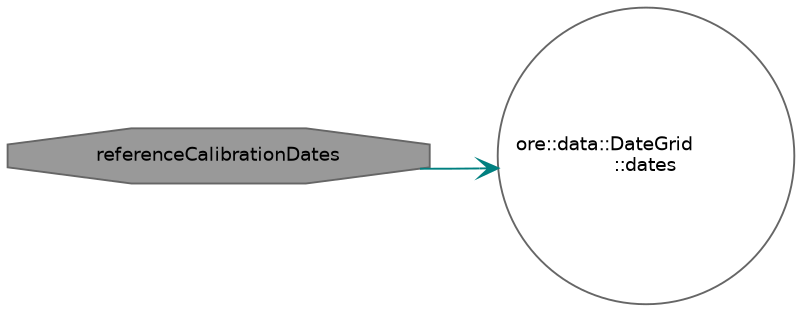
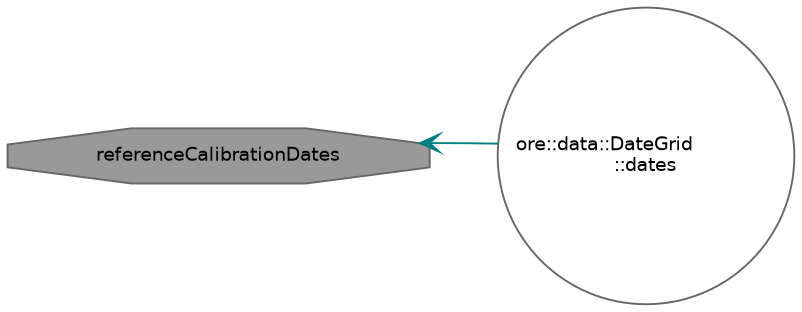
edge "referenceCalibrationDates" -> "ore::data::DateGrid ::dates": reversed
